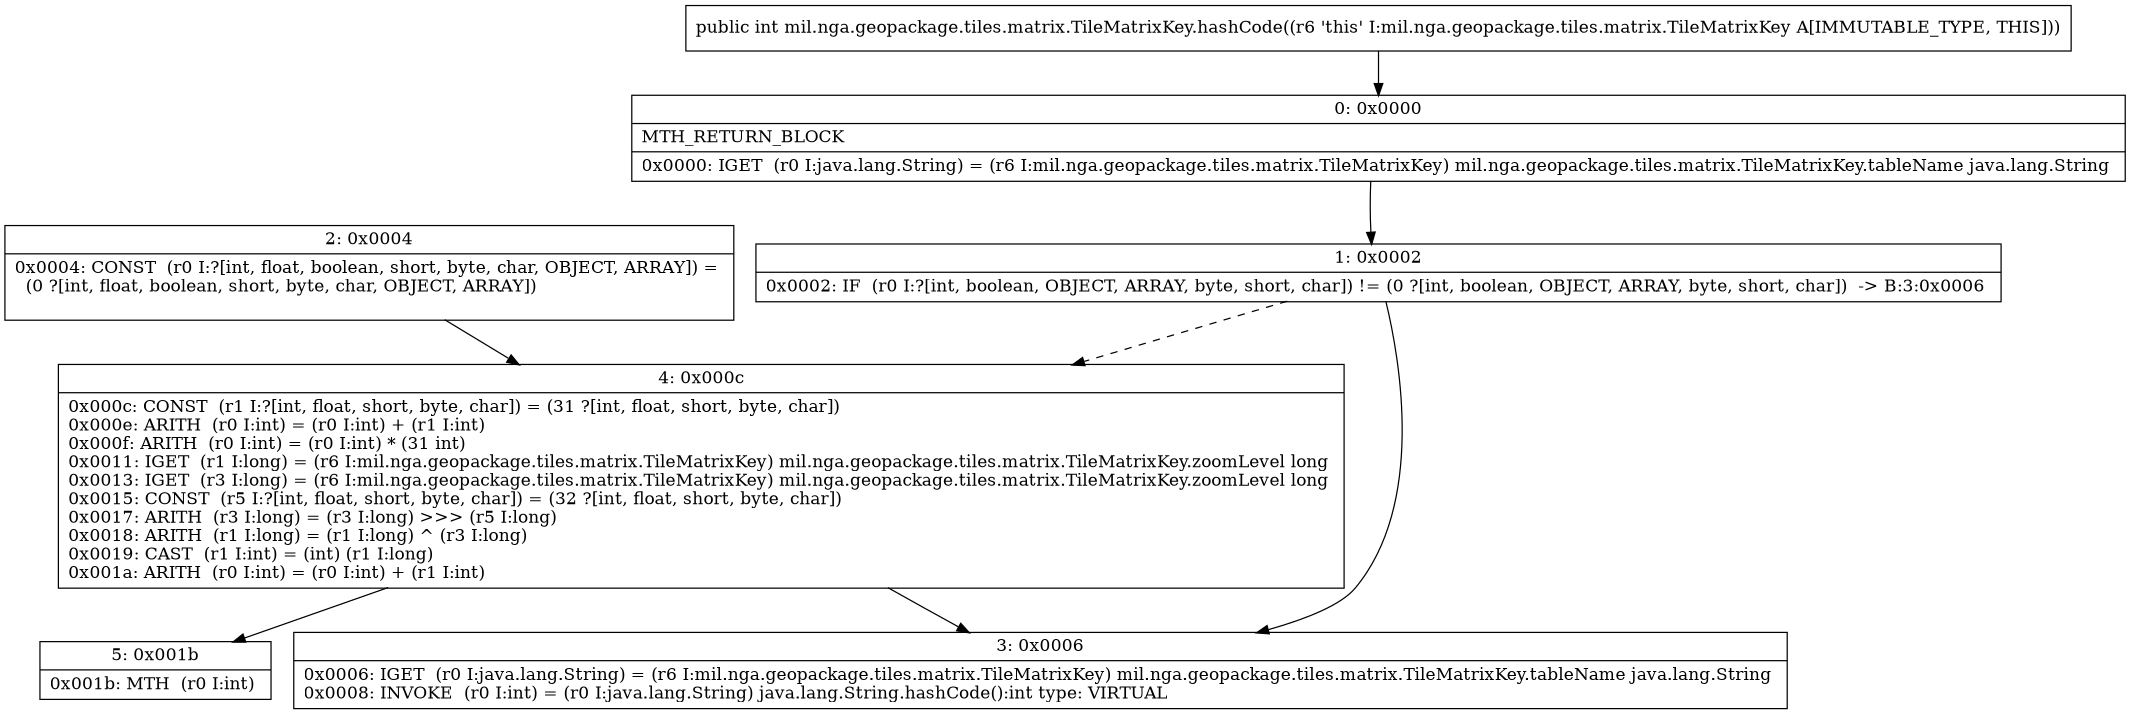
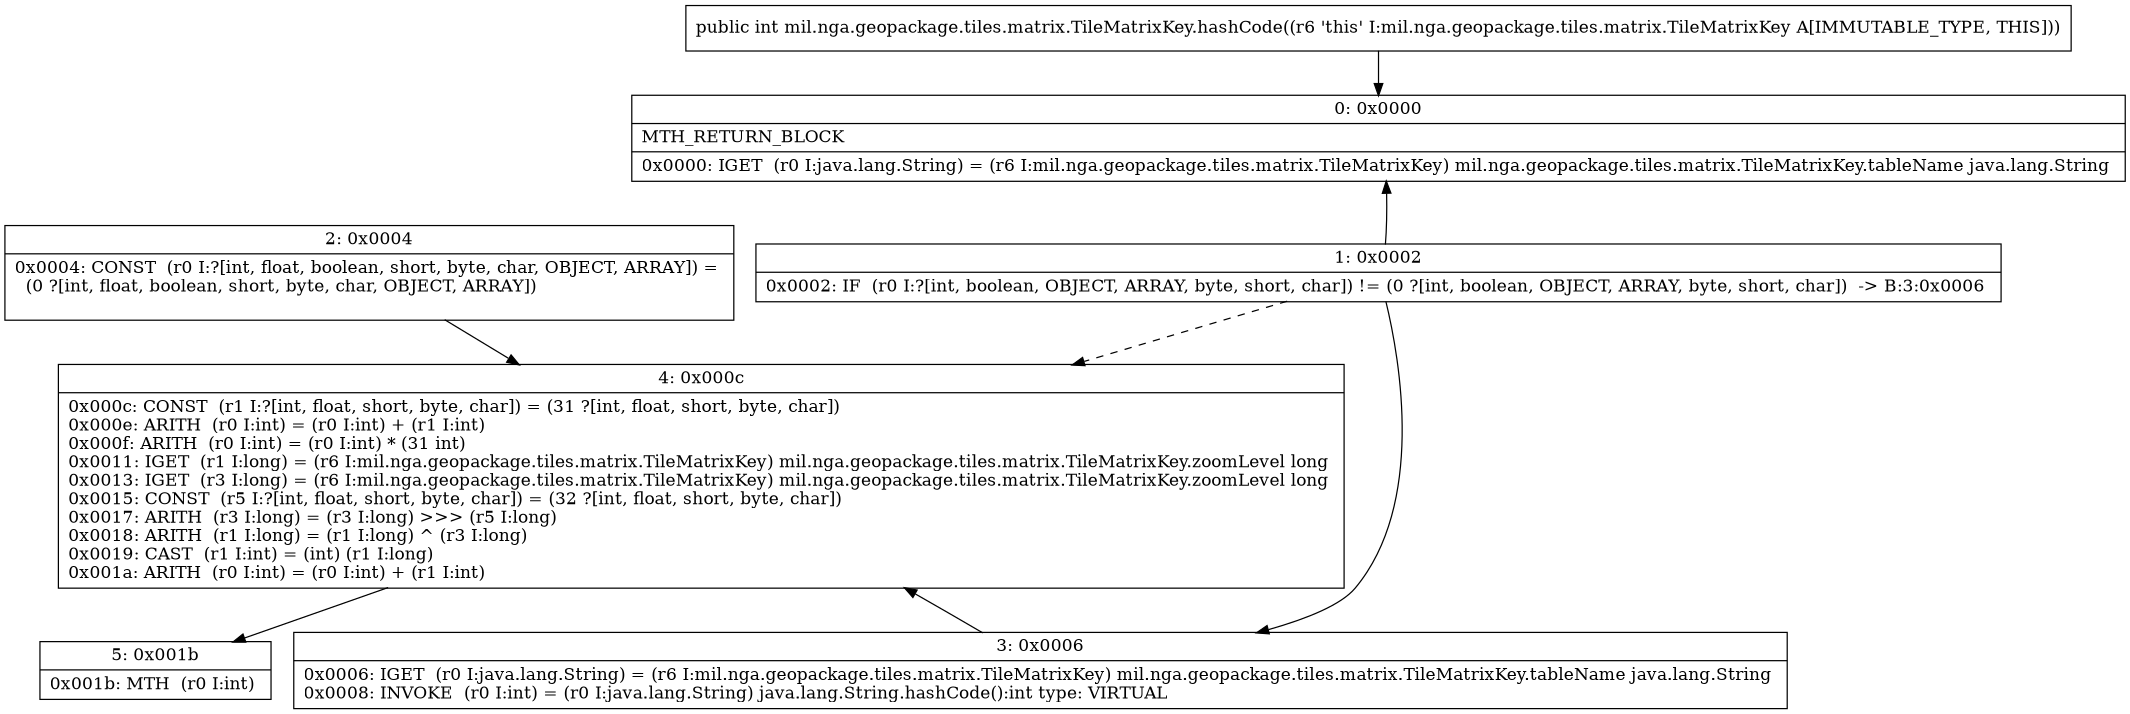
edge "0: 0x0000" -> "1: 0x0002": reversed
edge "4: 0x000c" -> "3: 0x0006": reversed
